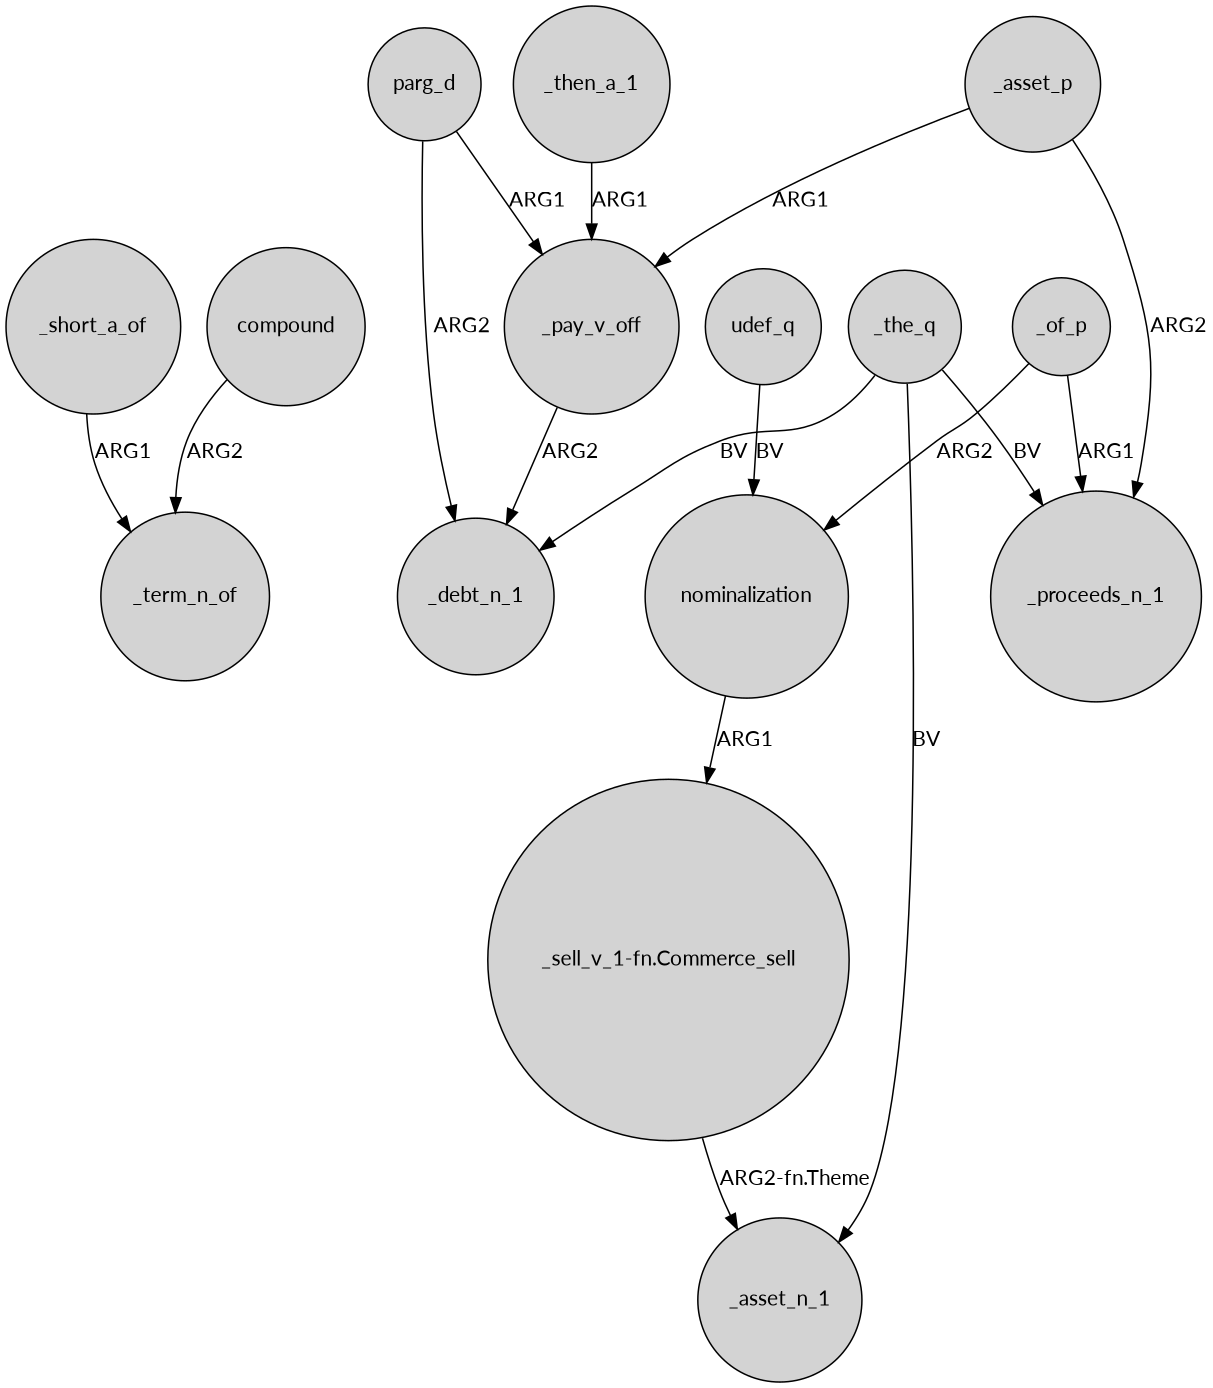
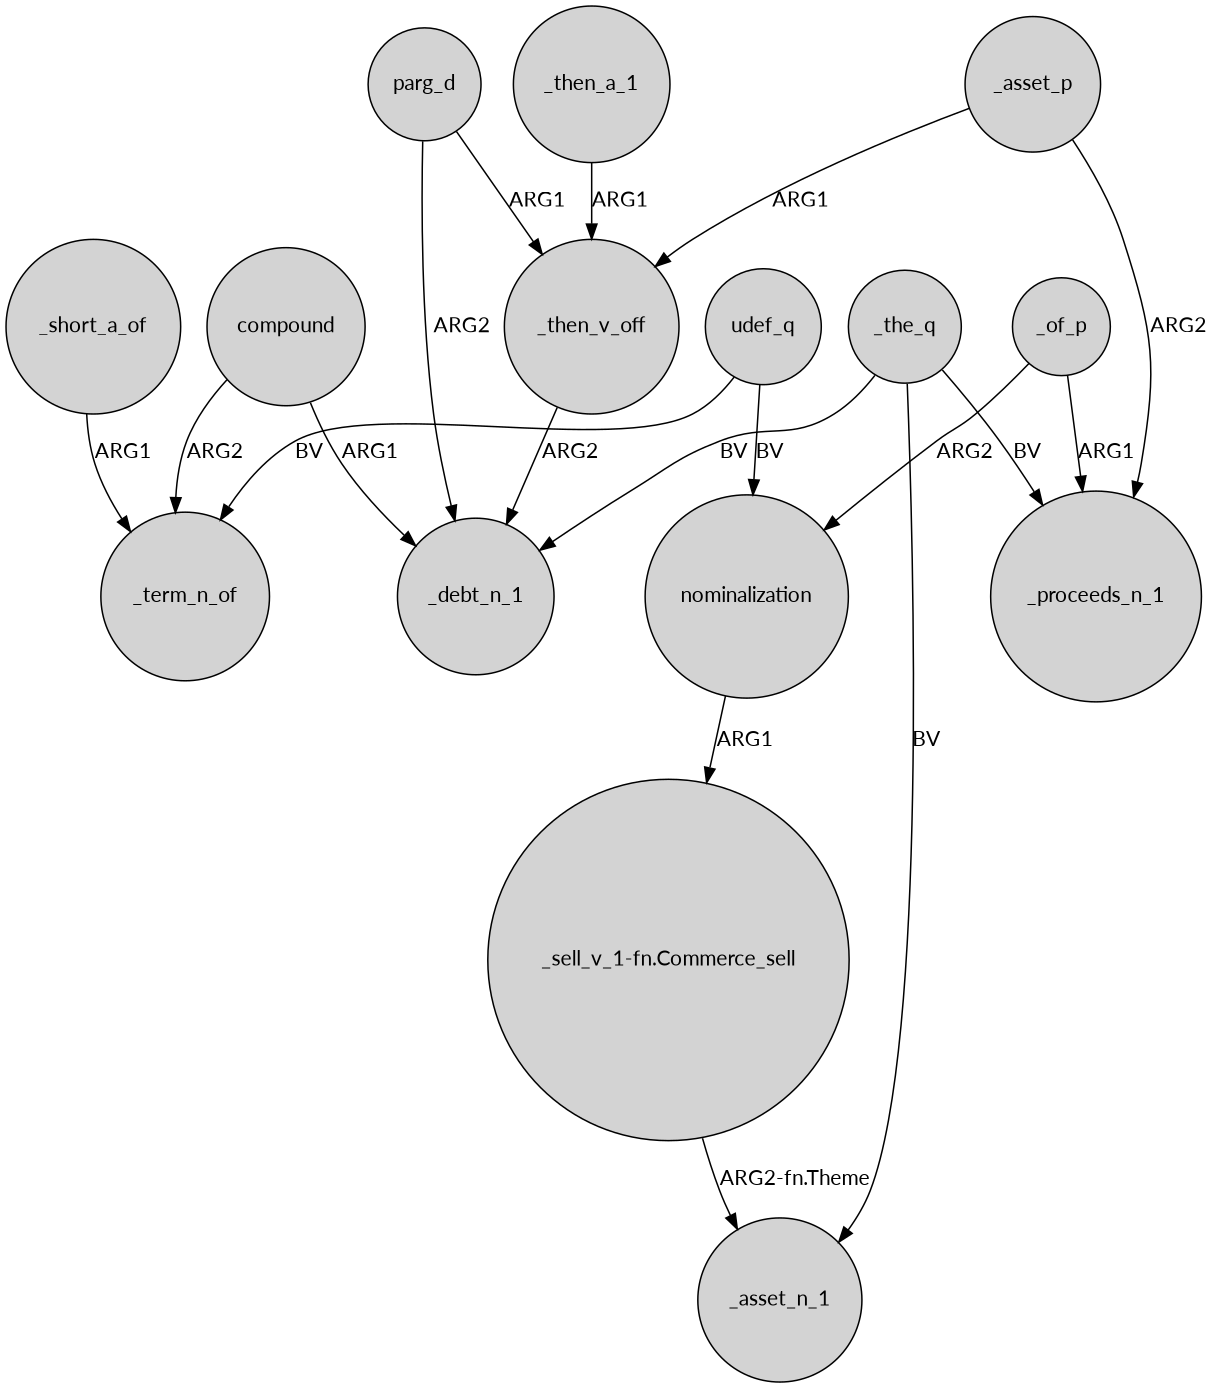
node "_pay_v_off": label "_pay_v_off" -> "_then_v_off"
edge "udef_q" -> "_term_n_of": added, label "BV"
edge "compound" -> "_debt_n_1": added, label "ARG1"
